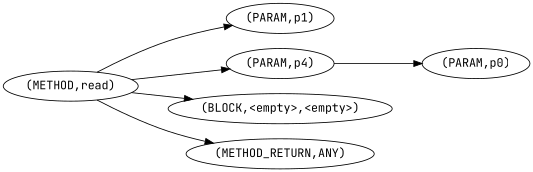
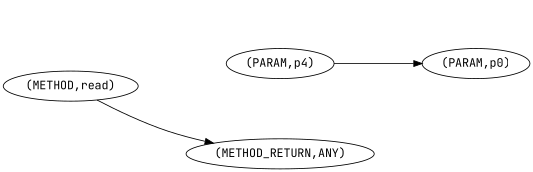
node "(PARAM,p1)": removed
edge "(METHOD,read)" -> "(PARAM,p4)": removed
node "(BLOCK,<empty>,<empty>)": removed
